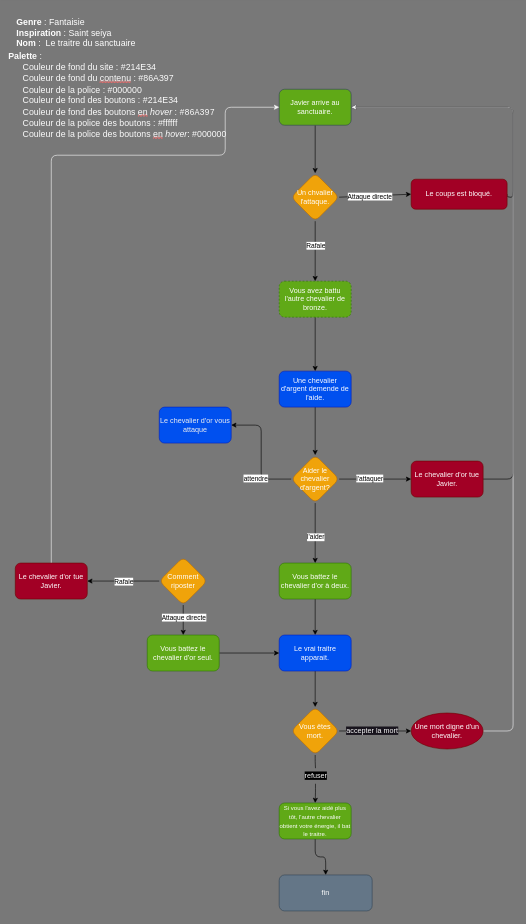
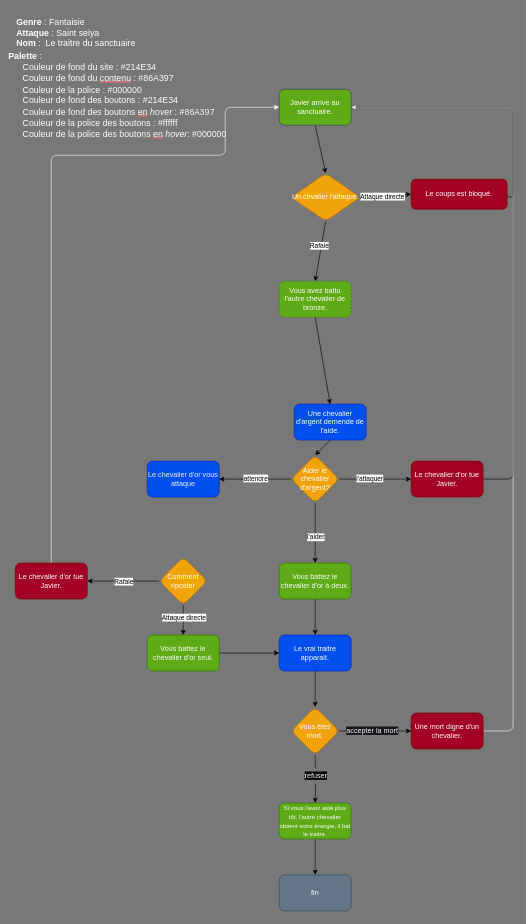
node "Genre : Fantaisie Inspiration : Saint seiya Nom : Le traitre du sanctuaire": label "Genre : Fantaisie Inspiration : Saint seiya Nom : Le traitre du sanctuaire" -> "Genre : Fantaisie Attaque : Saint seiya Nom : Le traitre du sanctuaire"
node "Un chvalier l'attaque.": size 48x48 -> 69x48
node "Une chevalier d'argent demende de l'aide.": moved (315, 389) -> (330, 422)
node "Le chevalier d'or vous attaque": moved (195, 425) -> (183, 479)
node "Une mort digne d'un chevalier.": shape ellipse -> rounded rectangle
node "fin": size 93x36 -> 72x36
